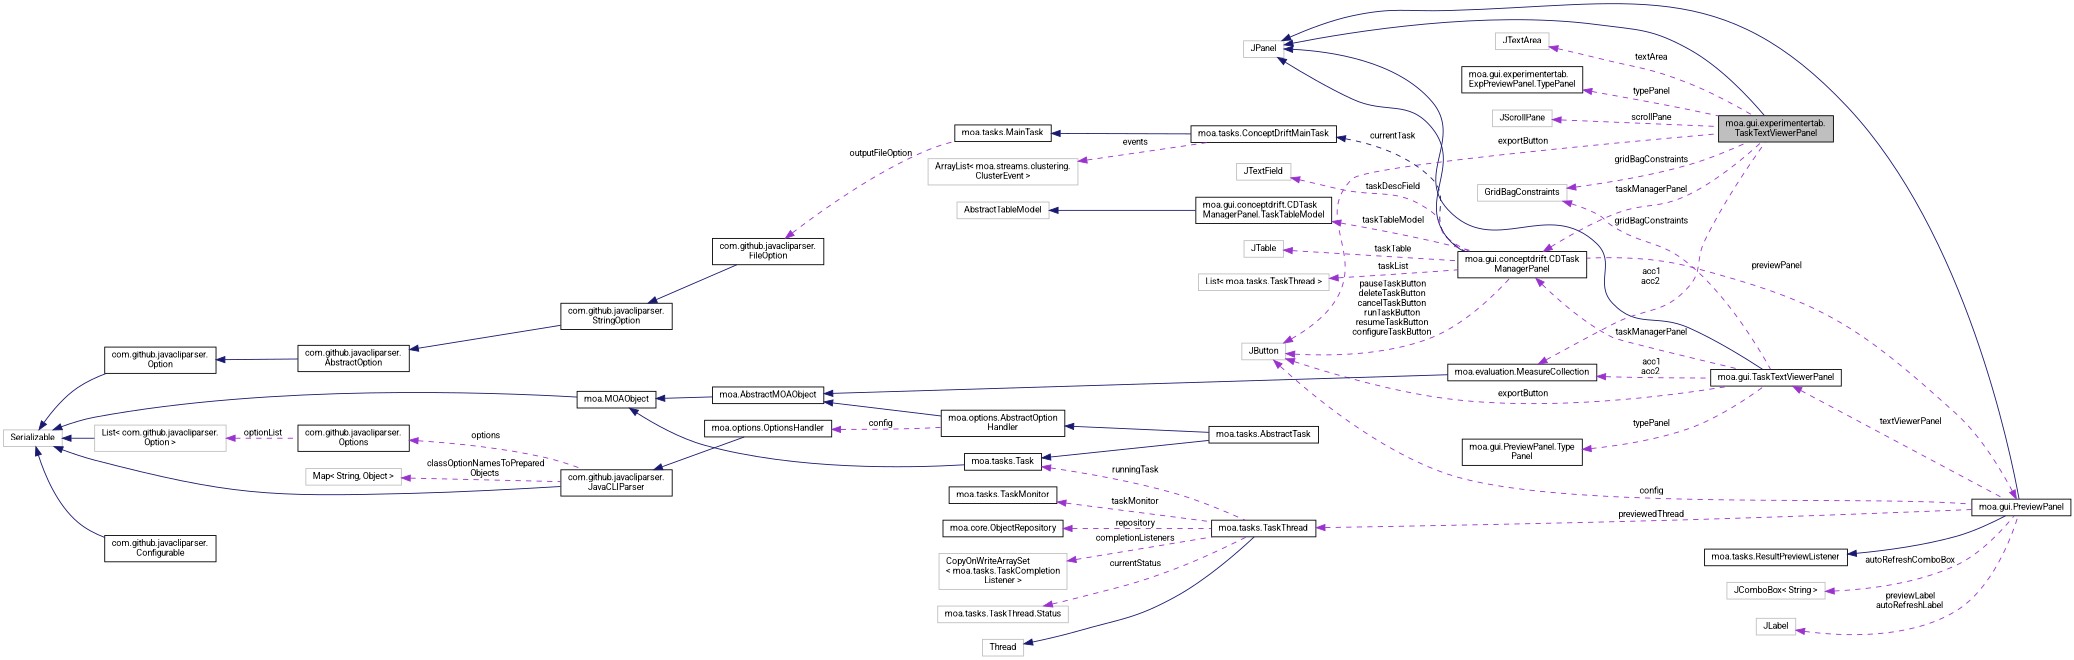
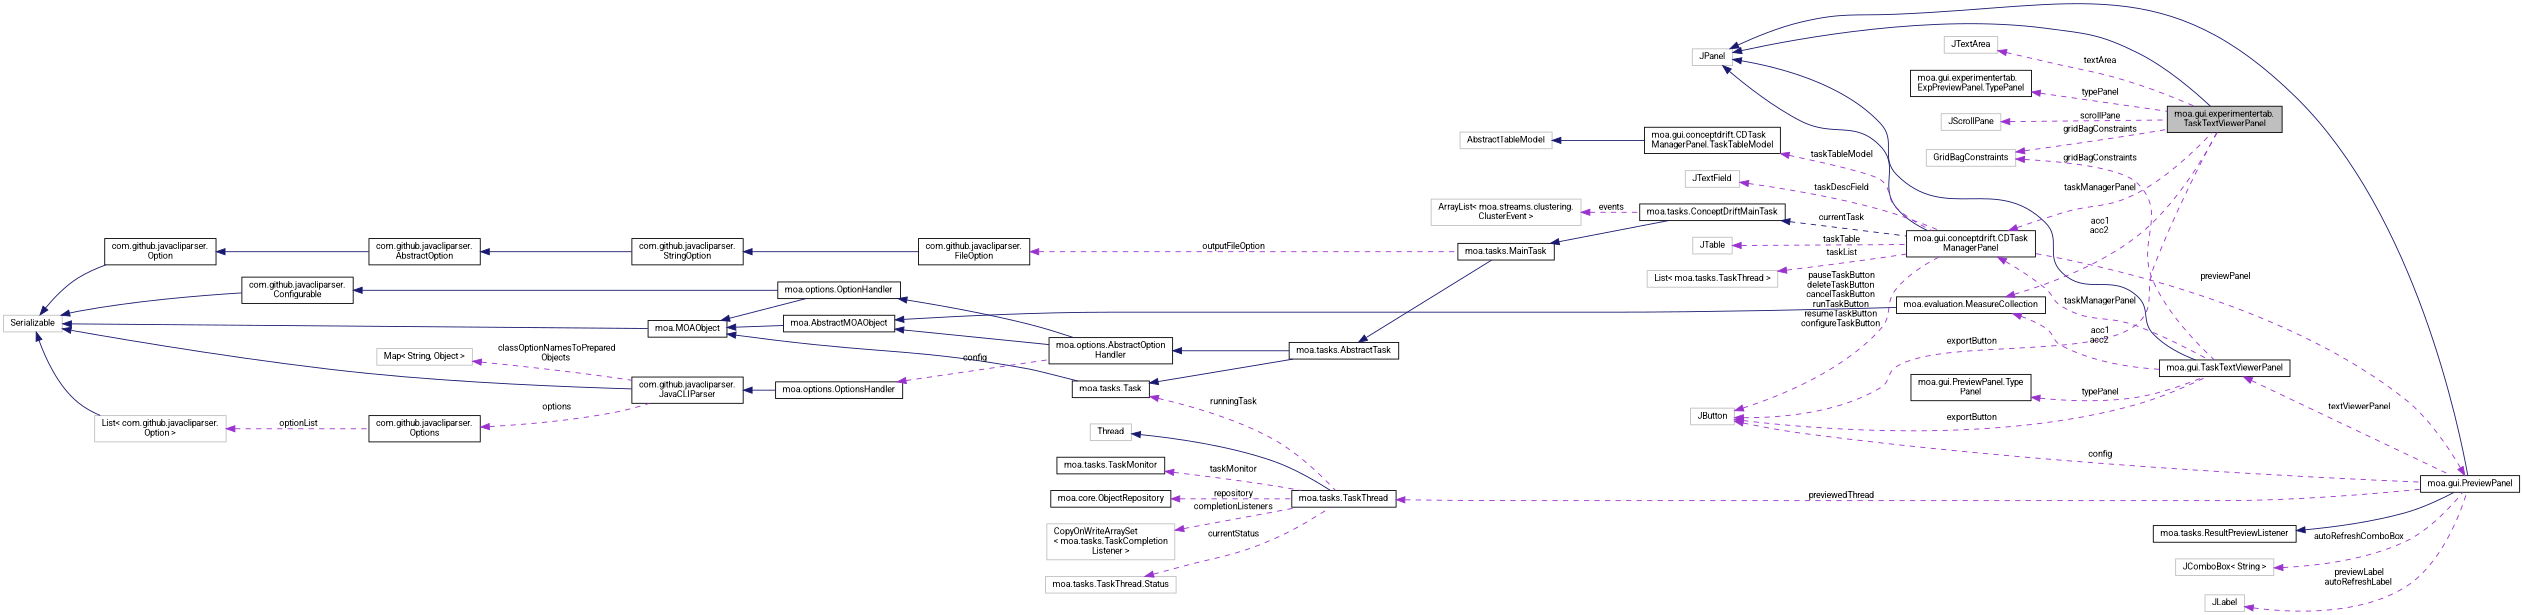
node "moa.options.OptionHandler": added
edge "moa.tasks.MainTask" -> "moa.tasks.AbstractTask": added
